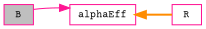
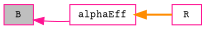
edge "B" -> "alphaEff": reversed
